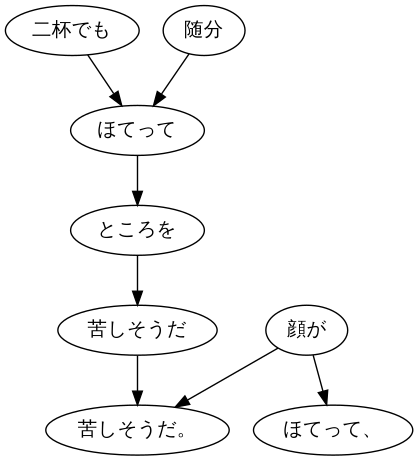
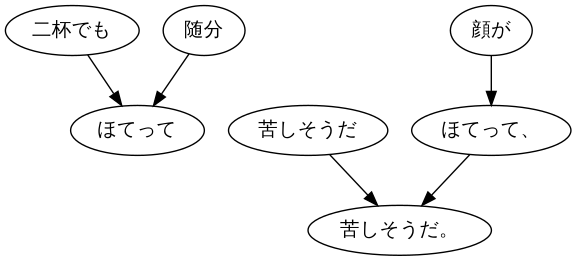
node "ところを": removed
edge "顔が" -> "苦しそうだ。": now "ほてって、" -> "苦しそうだ。"
